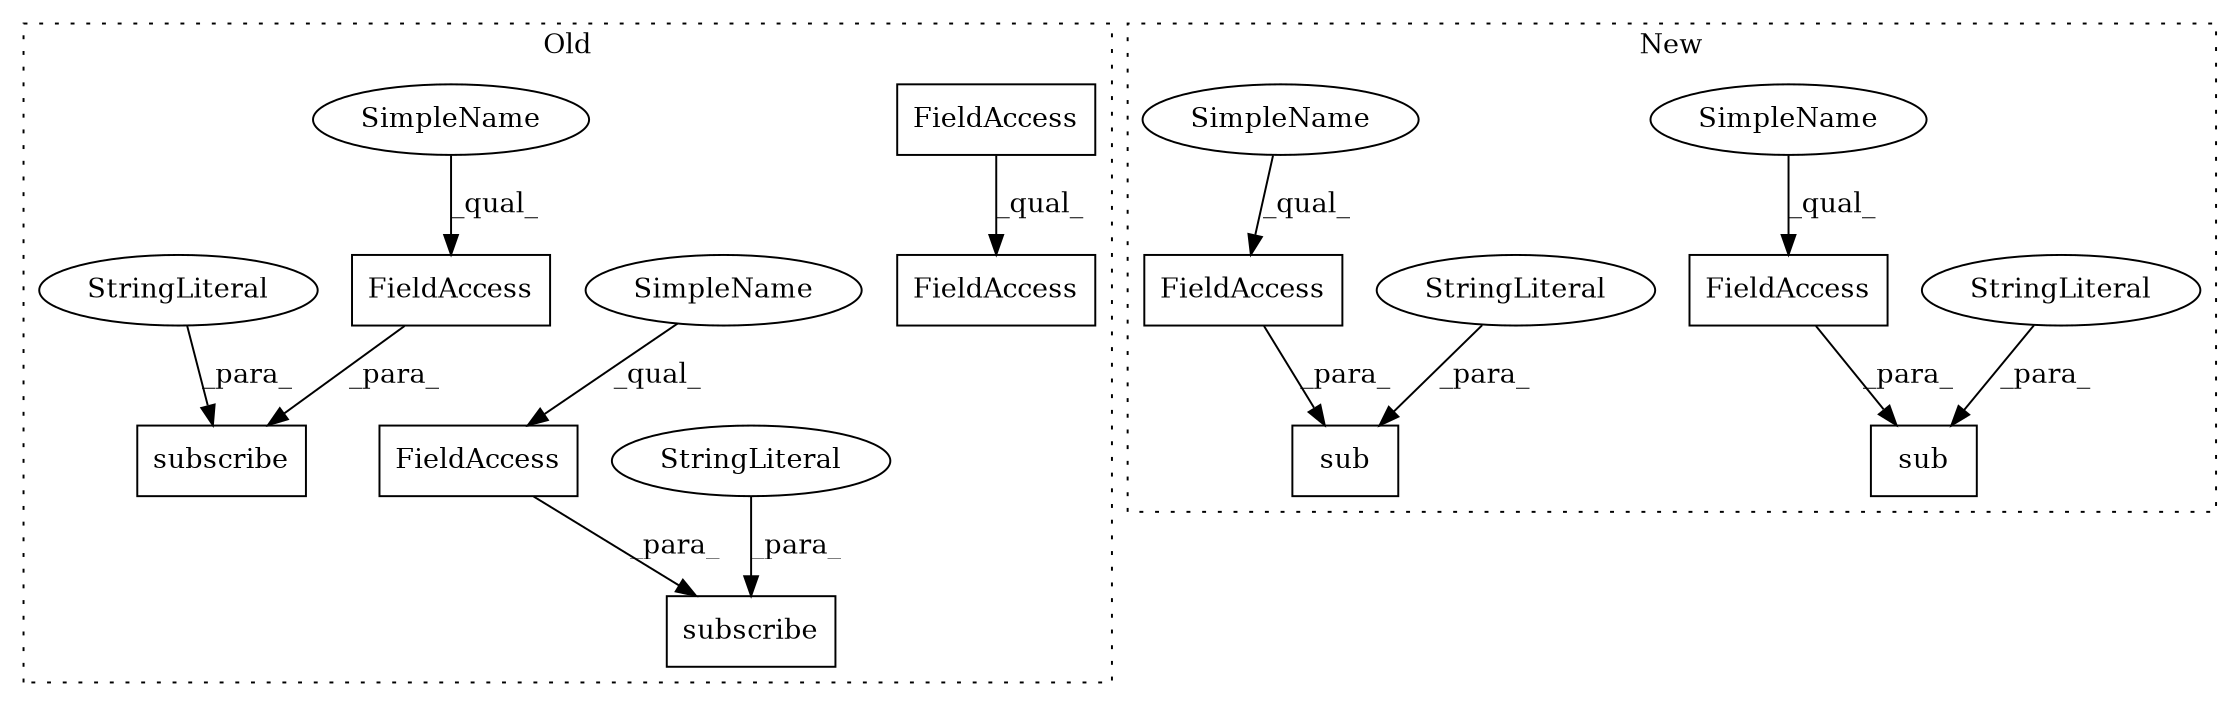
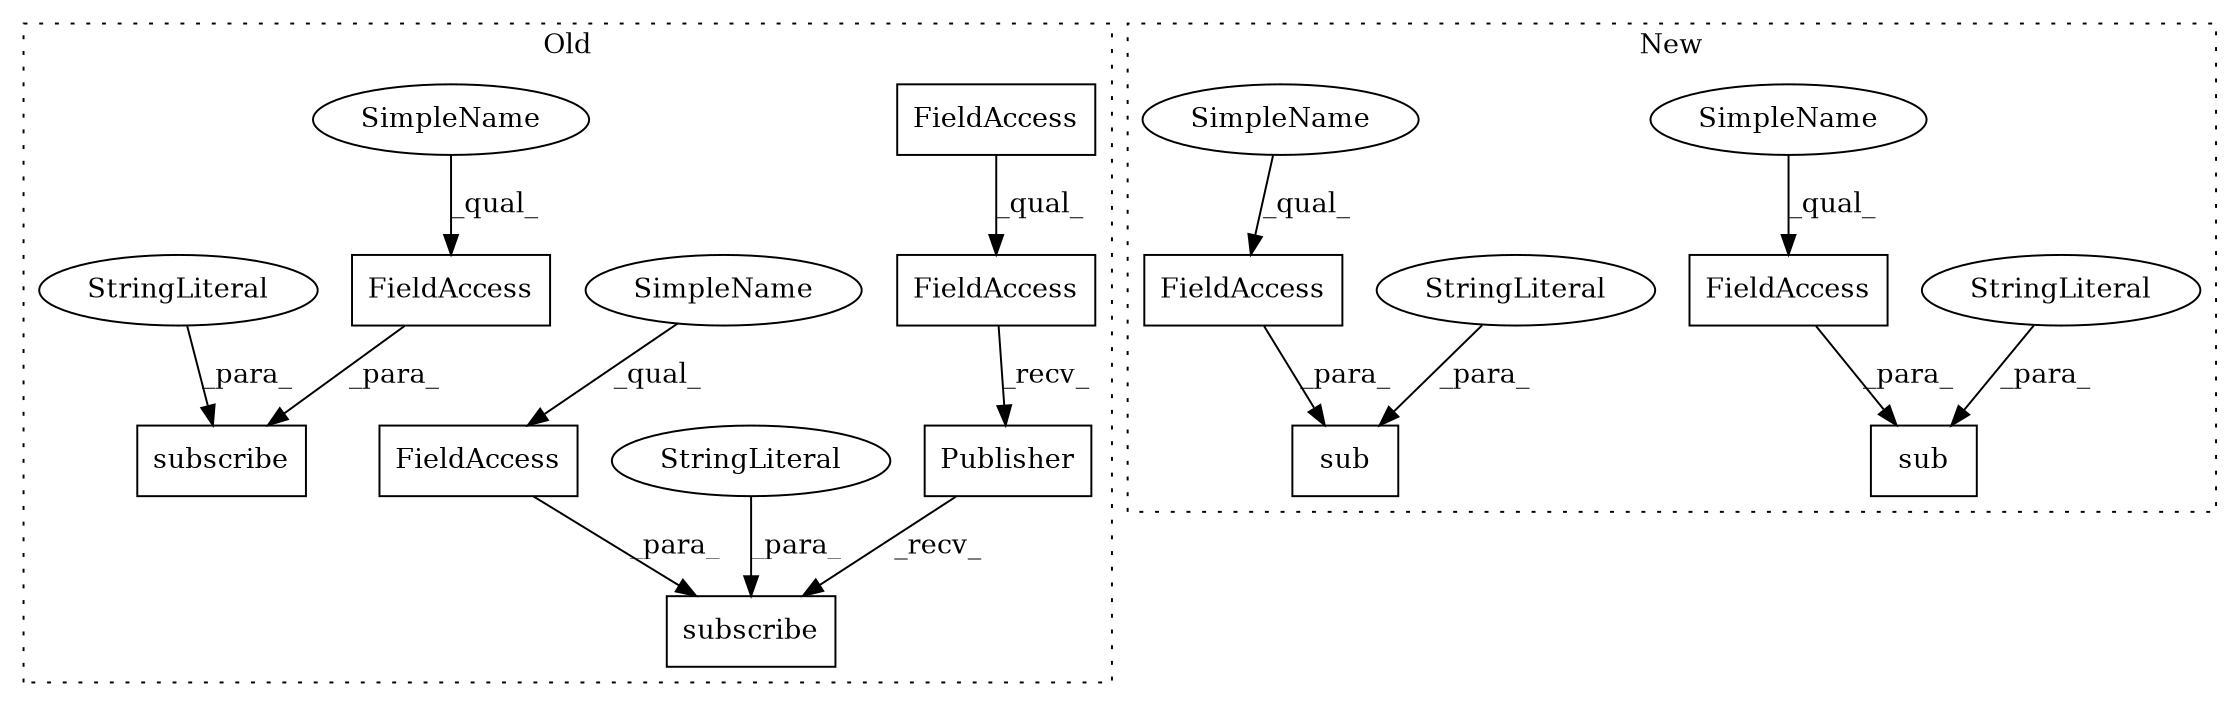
node "Publisher": added
